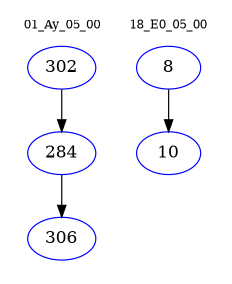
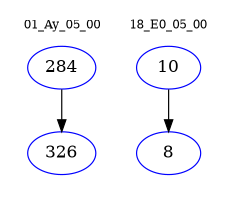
node "302": removed
edge "8" -> "10": reversed
node "306": label "306" -> "326"
